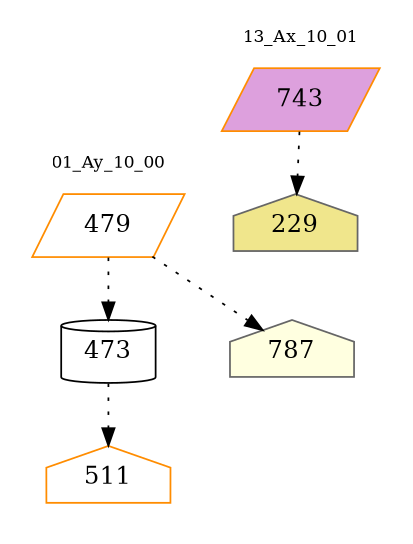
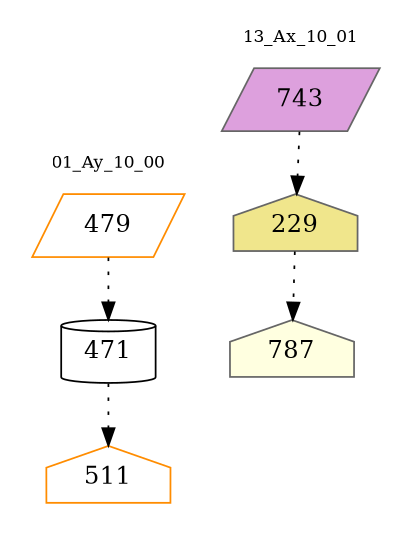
node "743": color darkorange -> gray40
edge "479" -> "787": now "229" -> "787"
node "473": label "473" -> "471"
